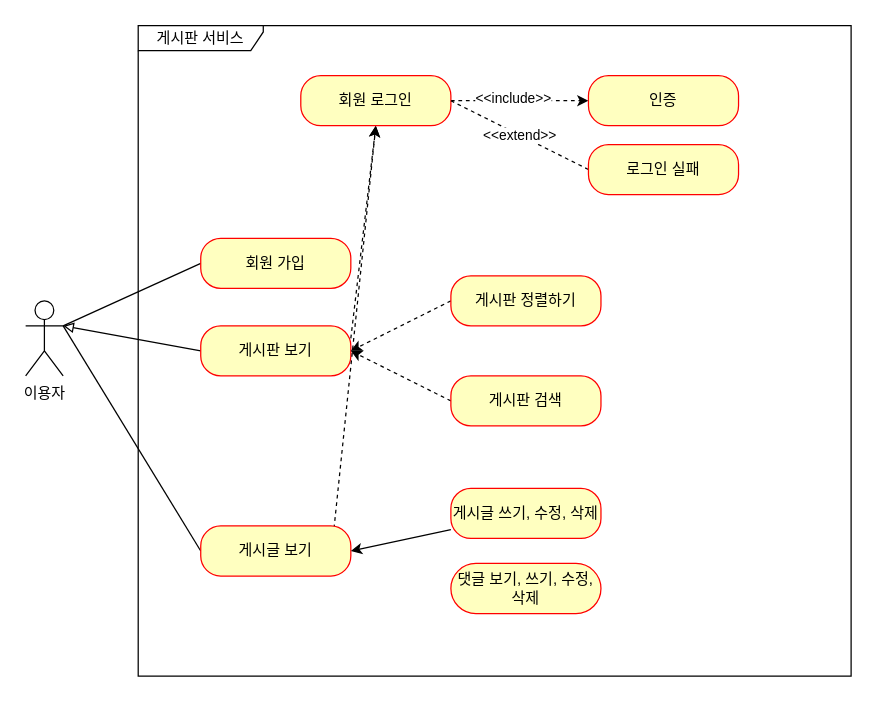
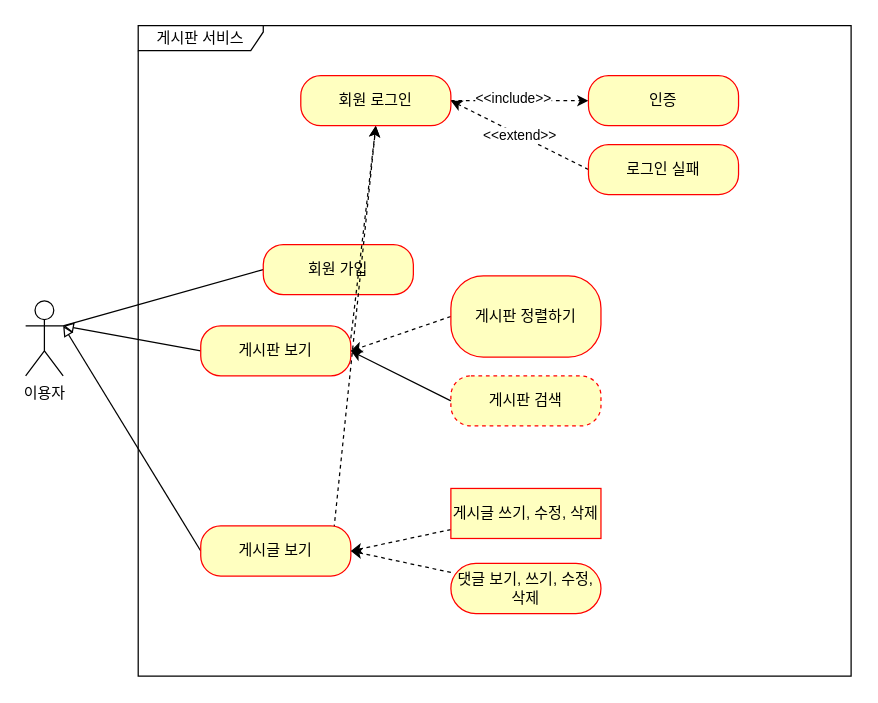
edge "회원 로그인" -- "로그인 실패": arrowhead none -> classic
node "회원 가입": moved (276, 263) -> (338, 269)
node "게시판 정렬하기": size 150x50 -> 150x81
edge "이용자" -- "게시글 보기": arrowhead none -> block
edge "게시판 검색" -> "게시판 보기": style dashed -> solid
node "게시판 검색": style solid -> dashed
node "게시글 쓰기, 수정, 삭제": shape rounded rectangle -> rectangle
edge "게시글 쓰기, 수정, 삭제" -> "게시글 보기": style solid -> dashed
edge "댓글 보기, 쓰기, 수정, 삭제" -> "게시글 보기": added
